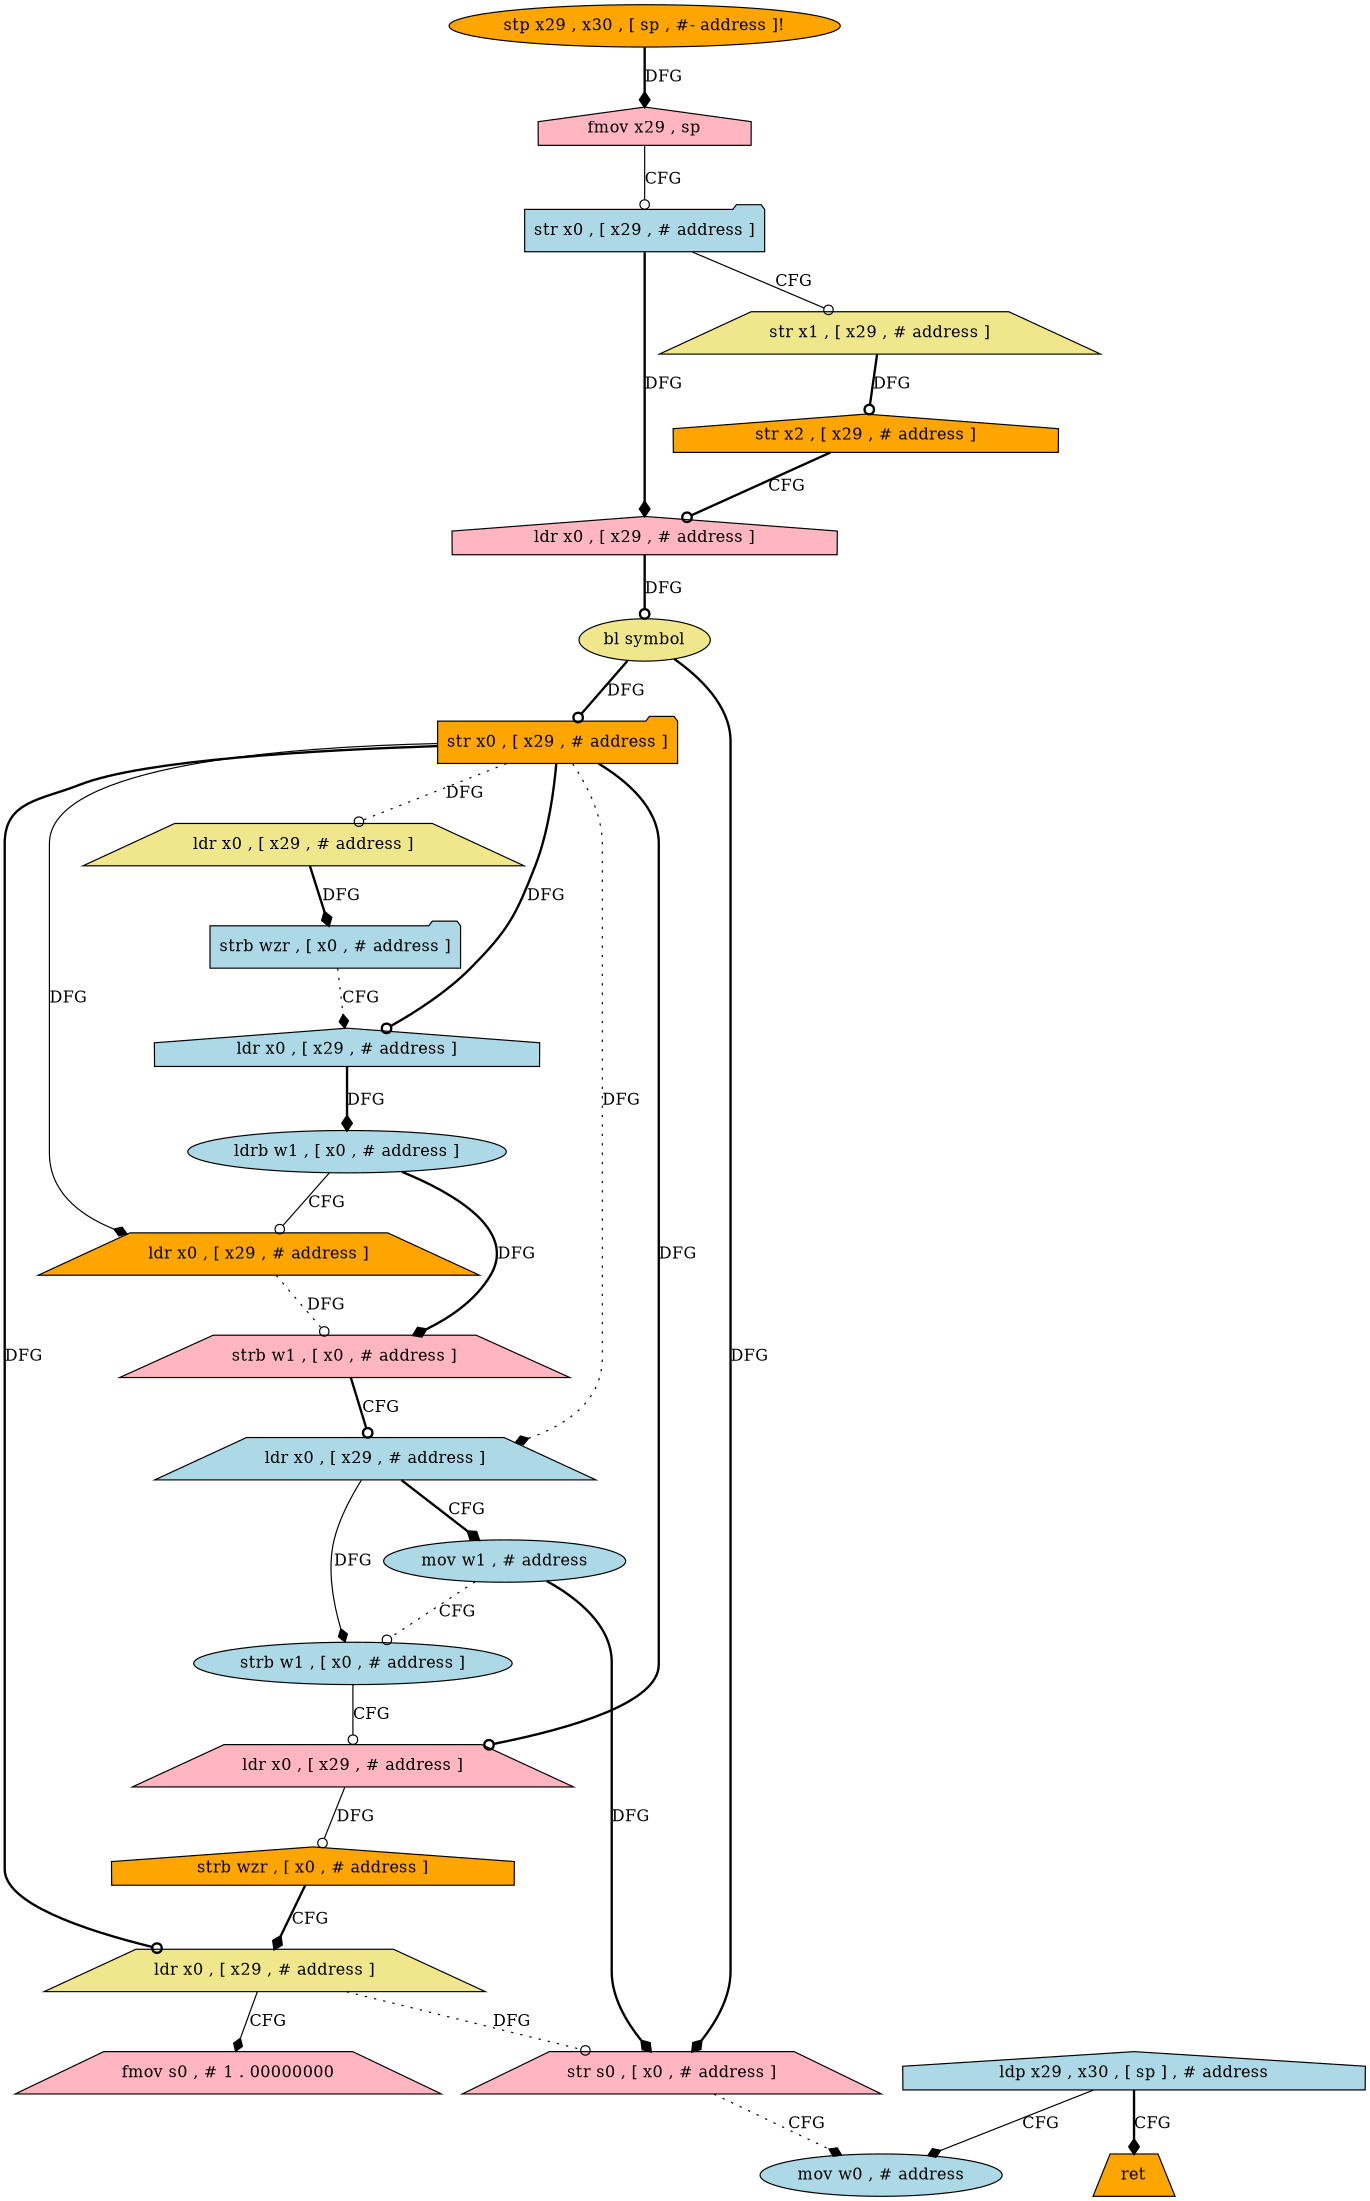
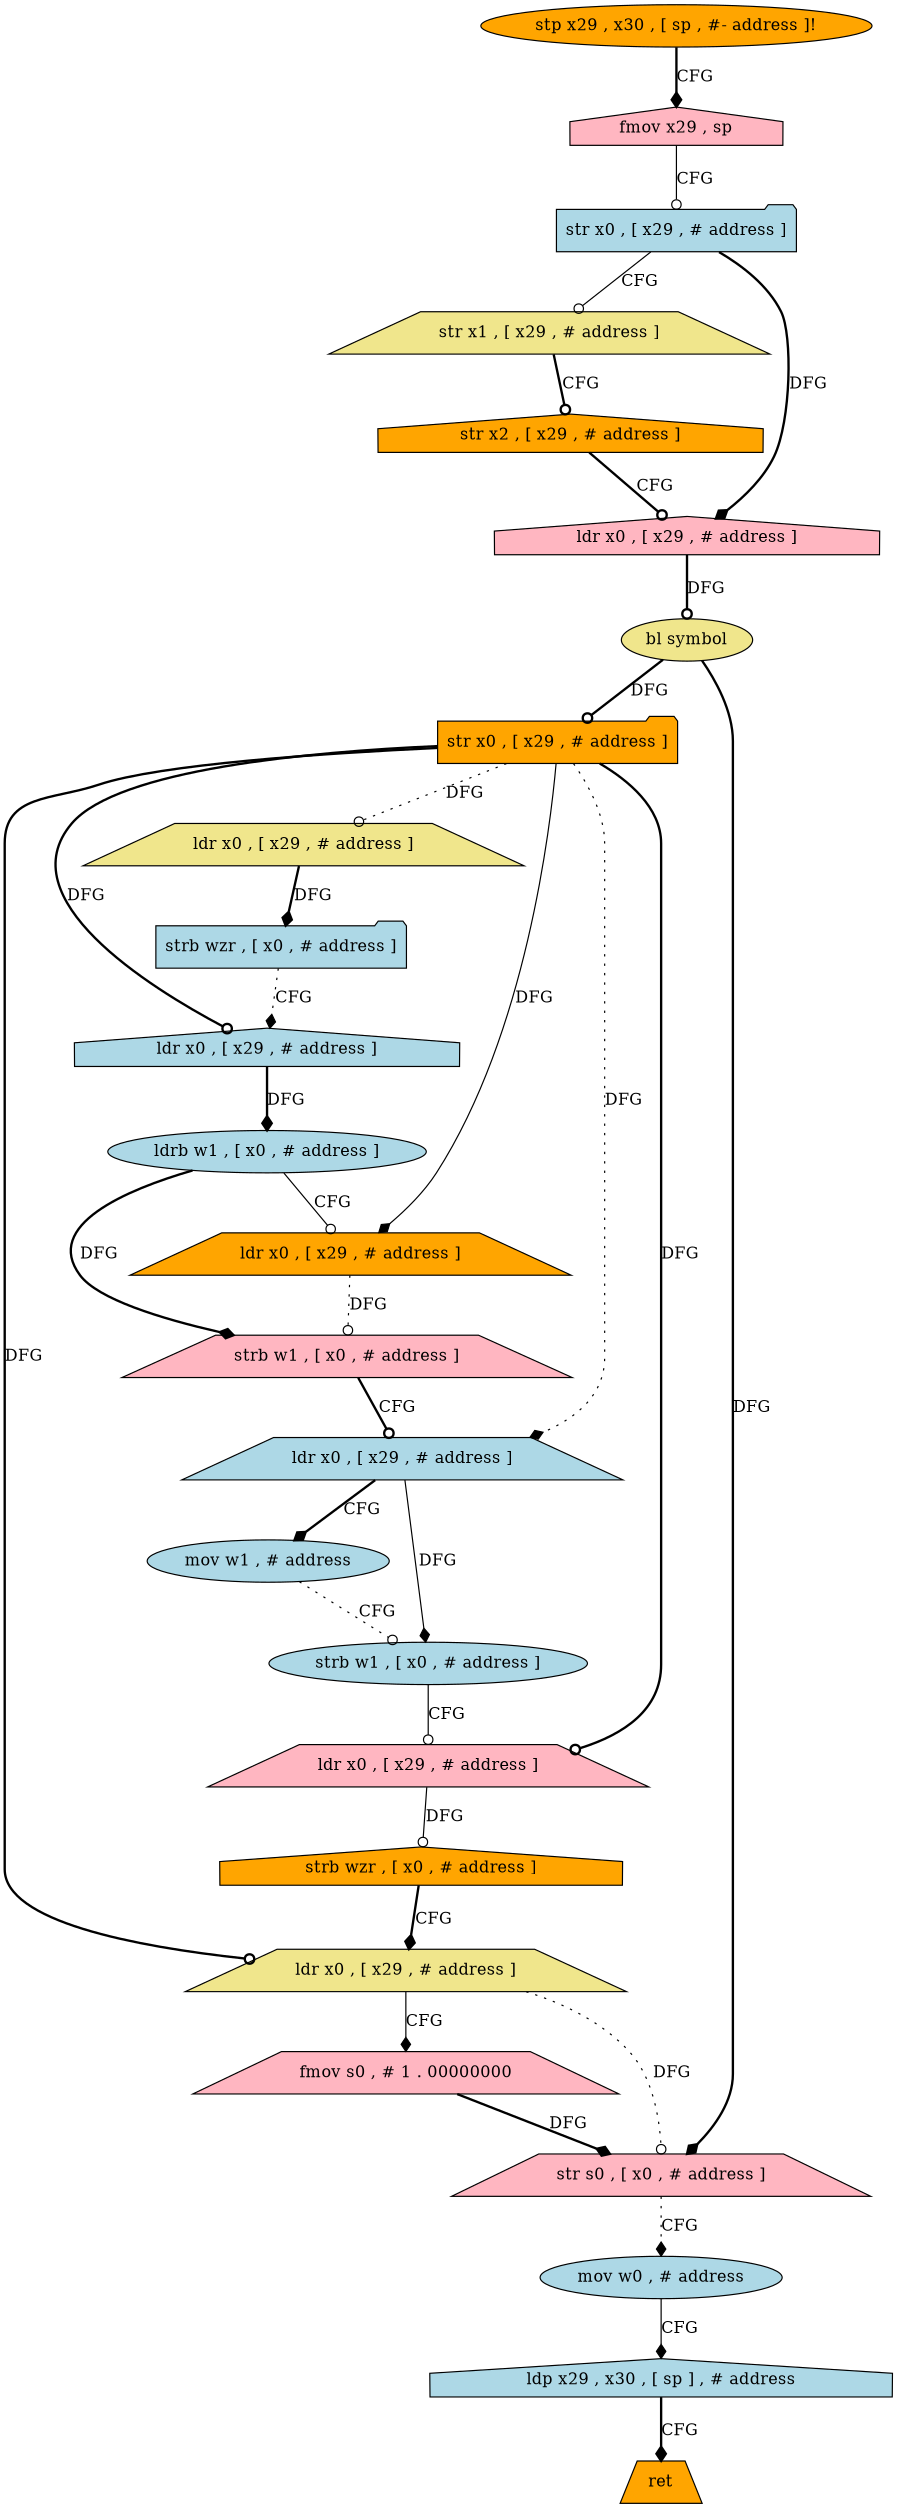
edge "stp x29 , x30 , [ sp , #- address ]!" -> "fmov x29 , sp": label "DFG" -> "CFG"
edge "str x1 , [ x29 , # address ]" -> "str x2 , [ x29 , # address ]": label "DFG" -> "CFG"
edge "mov w1 , # address" -> "str s0 , [ x0 , # address ]": now "fmov s0 , # 1 . 00000000" -> "str s0 , [ x0 , # address ]"
edge "ldp x29 , x30 , [ sp ] , # address" -> "mov w0 , # address": reversed
